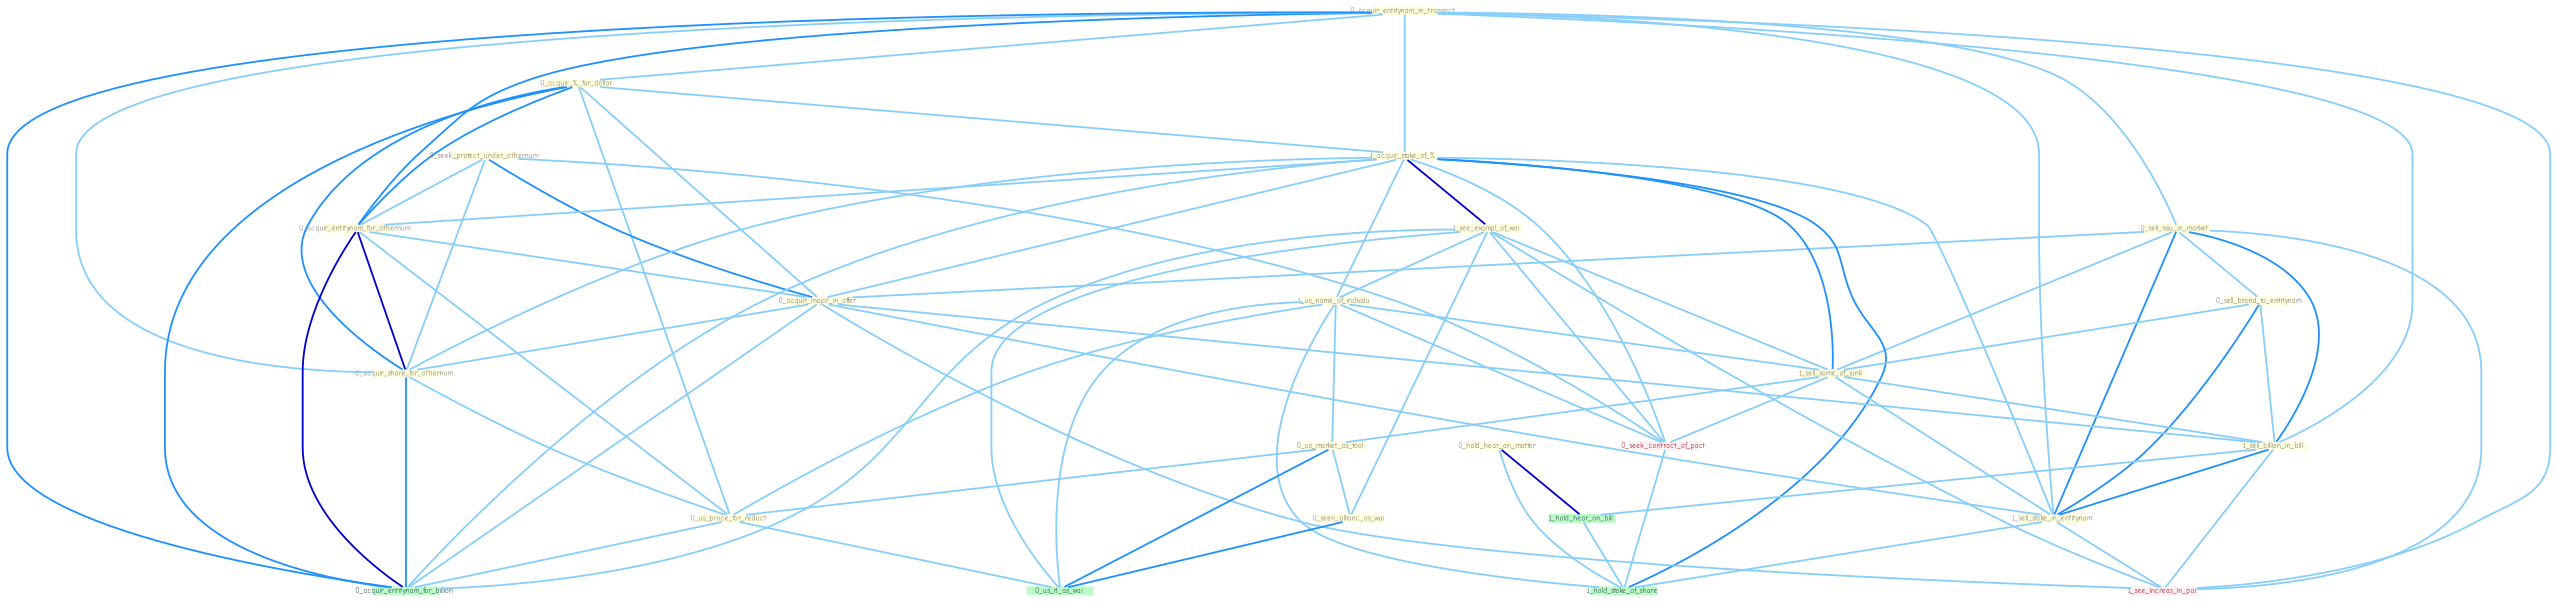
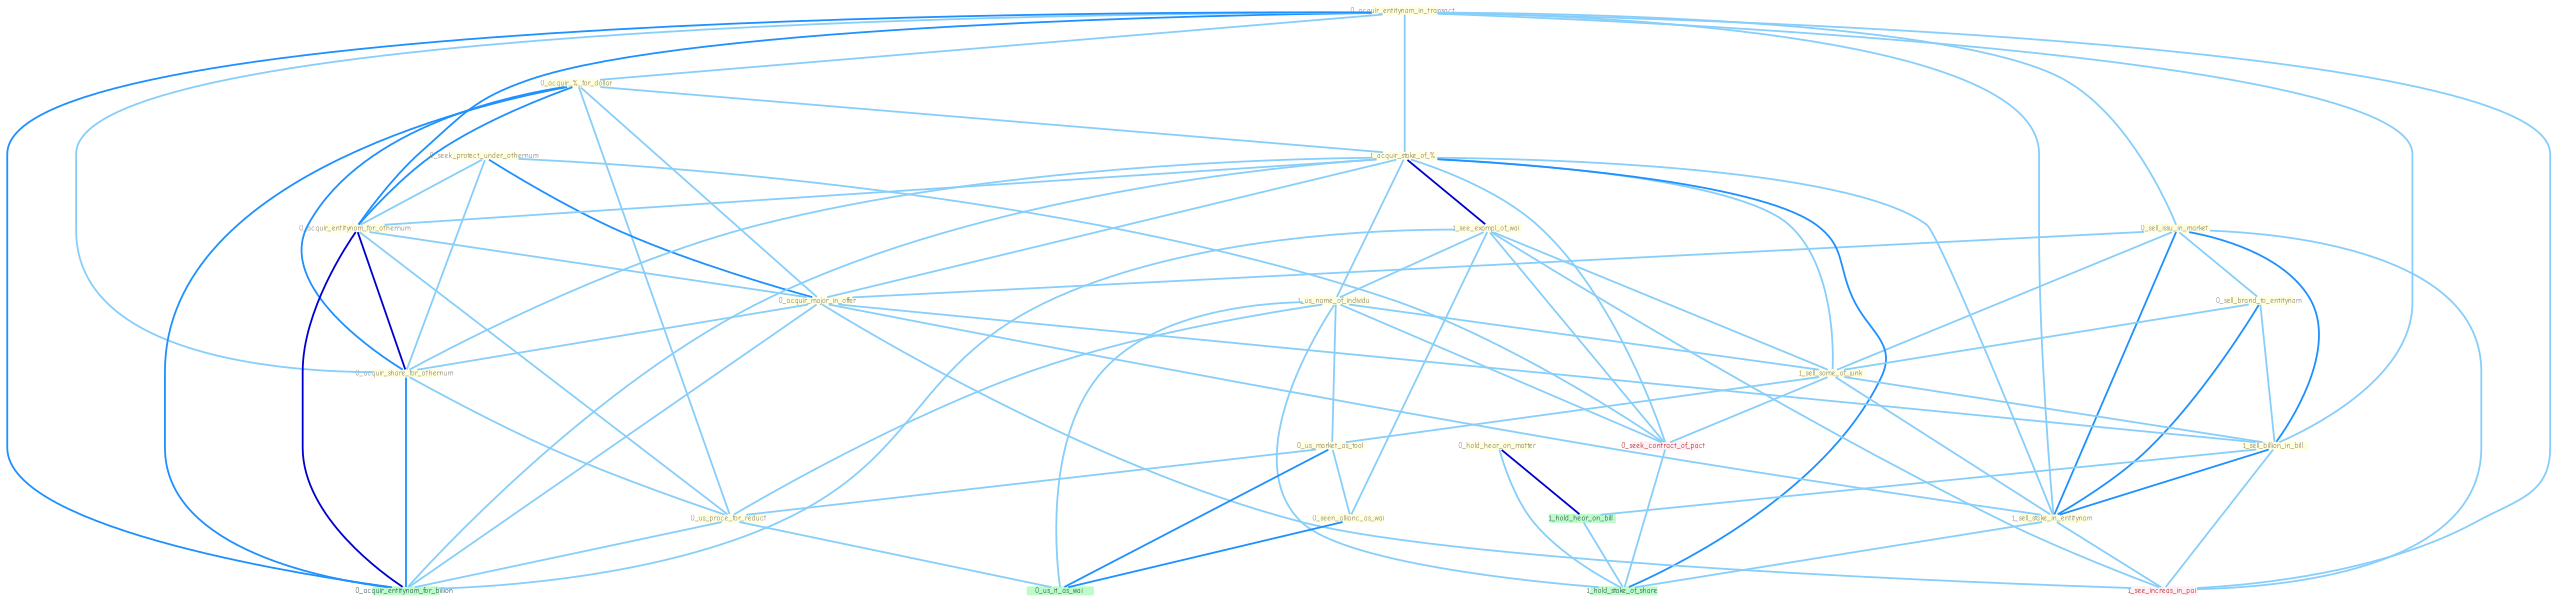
edge "1_acquir_stake_of_%" -- "1_sell_some_of_junk": color #1e90ff -> #87cefa
edge "1_see_exampl_of_wai" -- "0_us_it_as_wai": removed
